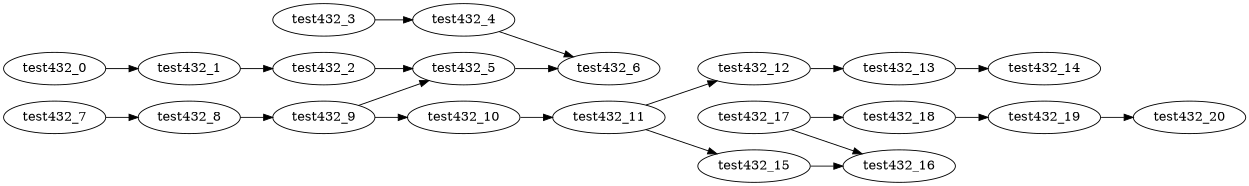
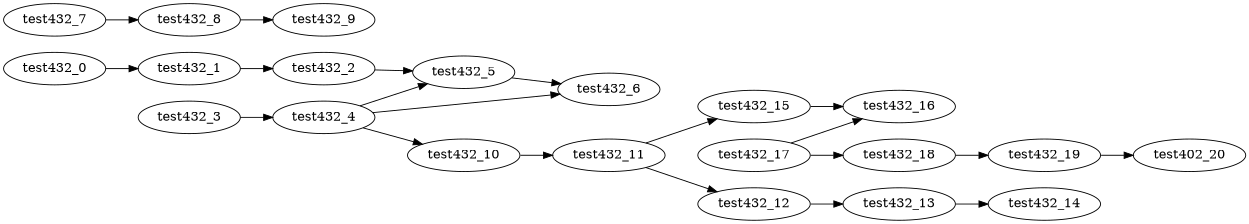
edge "test432_9" -> "test432_5": now "test432_4" -> "test432_5"
edge "test432_9" -> "test432_10": now "test432_4" -> "test432_10"
node "test432_20": label "test432_20" -> "test402_20"
